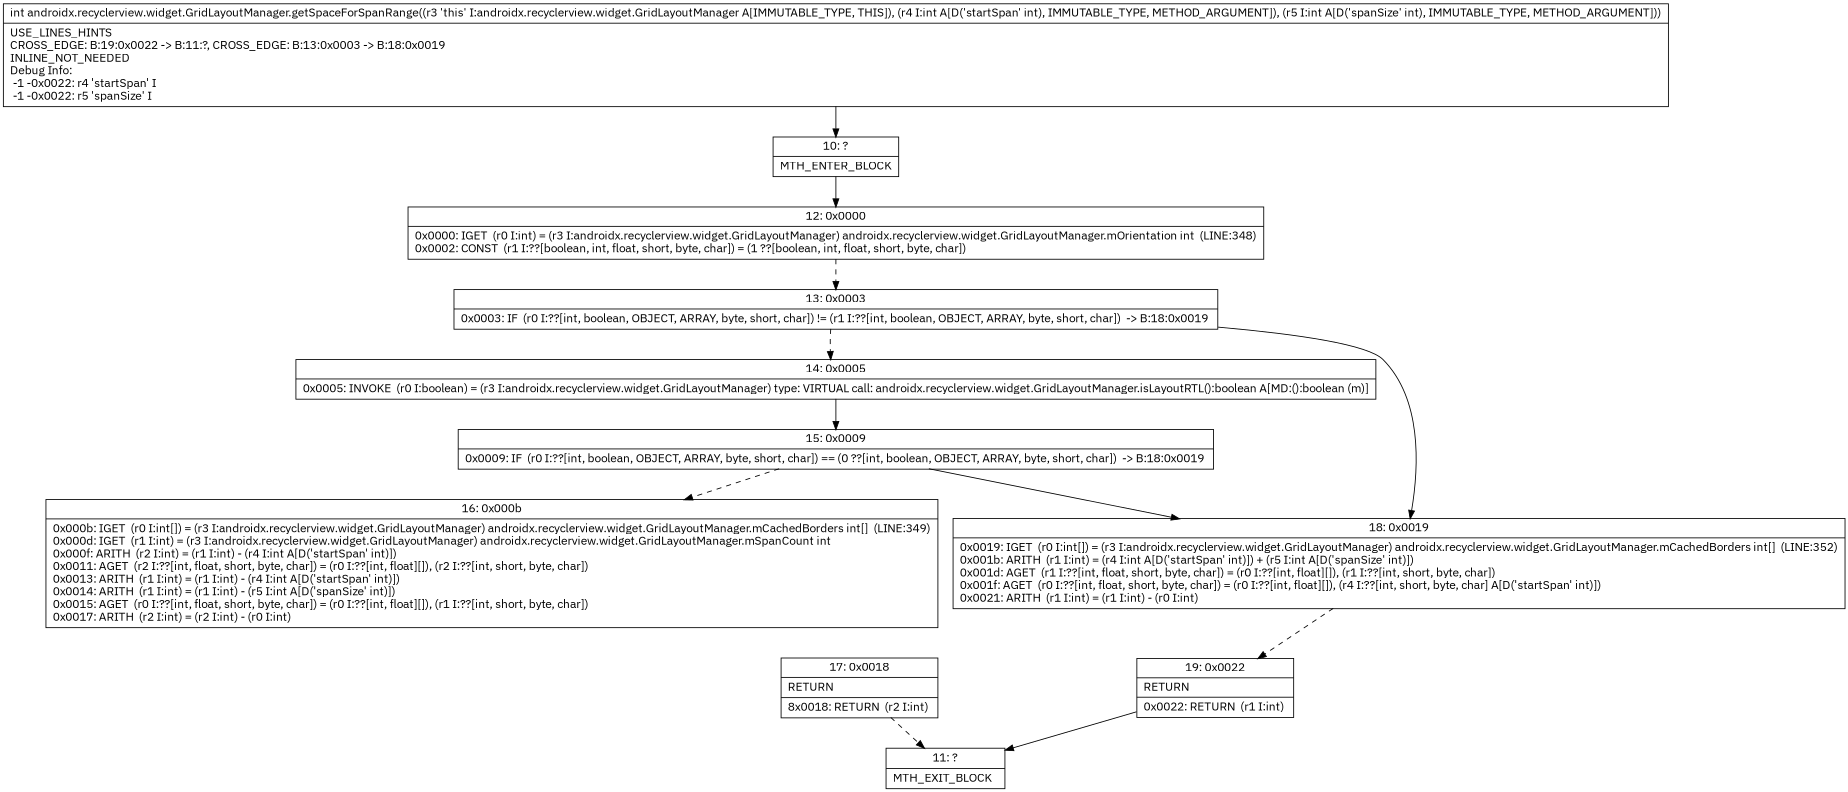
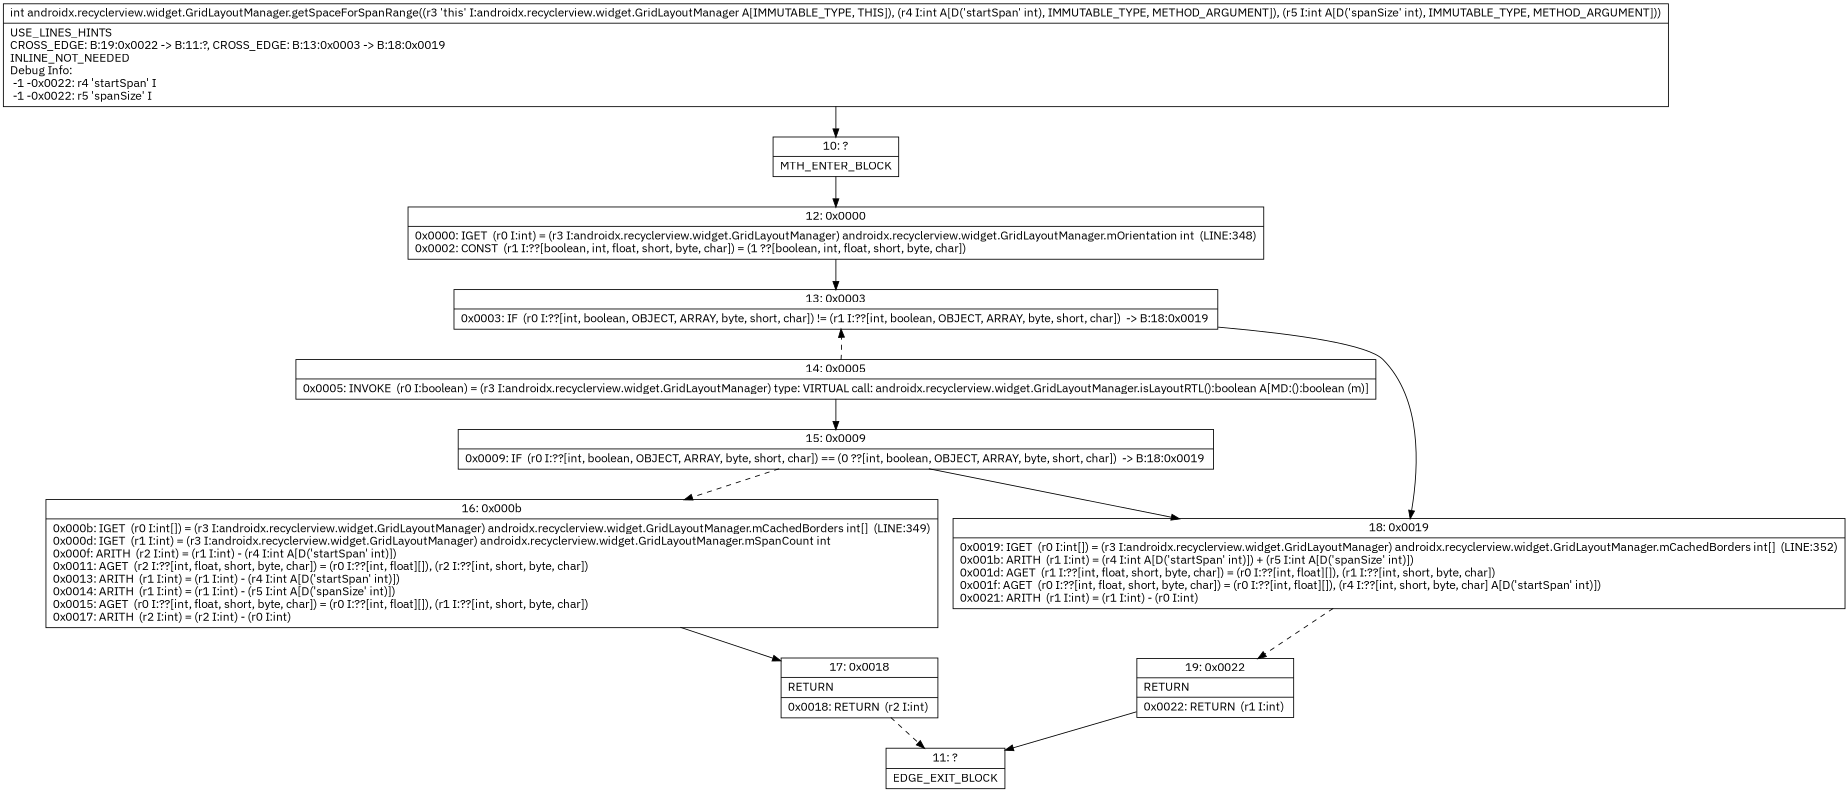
edge "12: 0x0000" -> "13: 0x0003": style dashed -> solid
edge "13: 0x0003" -> "14: 0x0005": reversed
edge "16: 0x000b" -> "17: 0x0018": added
node "17: 0x0018": text "8x0018: RETURN  (r2 I:int)" -> "0x0018: RETURN  (r2 I:int)"
node "11: ?": text "MTH_EXIT_BLOCK" -> "EDGE_EXIT_BLOCK"
